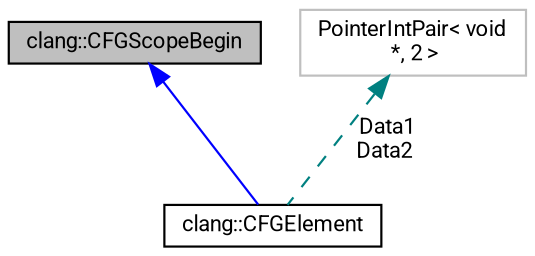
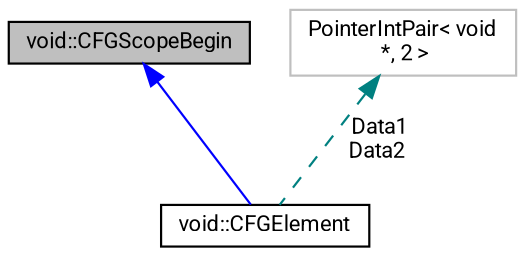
node "clang::CFGScopeBegin": label "clang::CFGScopeBegin" -> "void::CFGScopeBegin"
node "clang::CFGElement": label "clang::CFGElement" -> "void::CFGElement"
